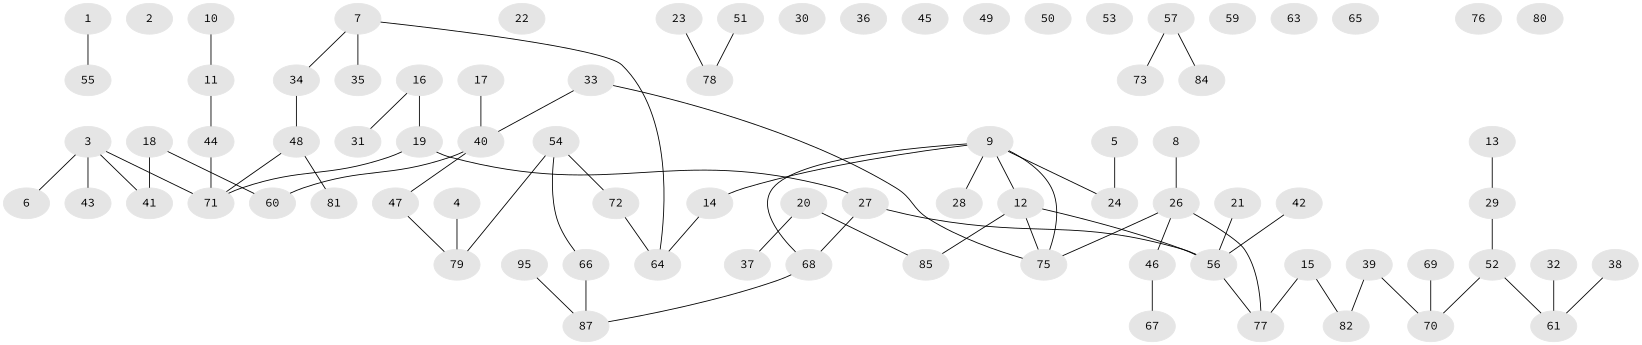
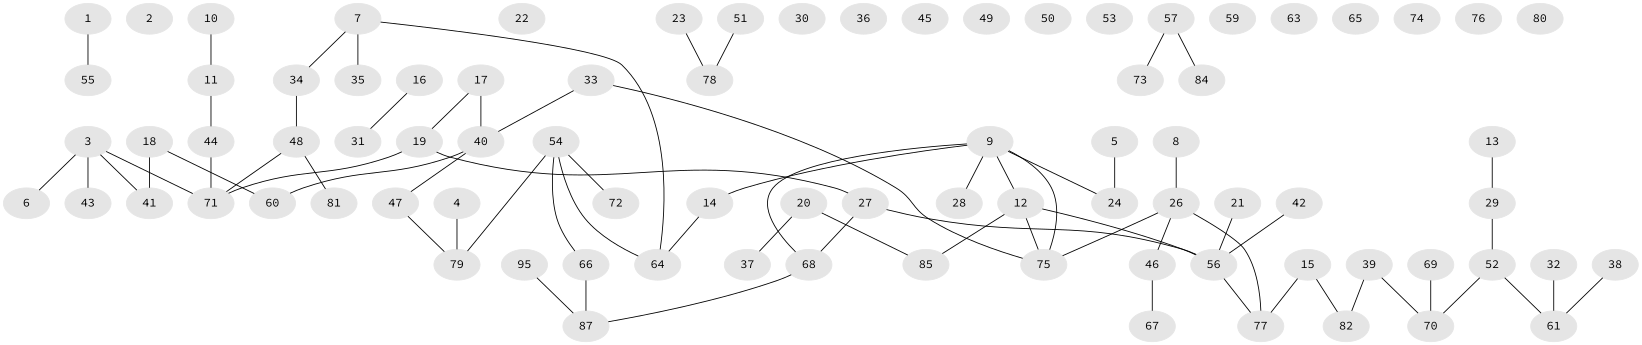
node "74": added
edge "16" -- "19": now "17" -- "19"
edge "72" -- "64": now "54" -- "64"
